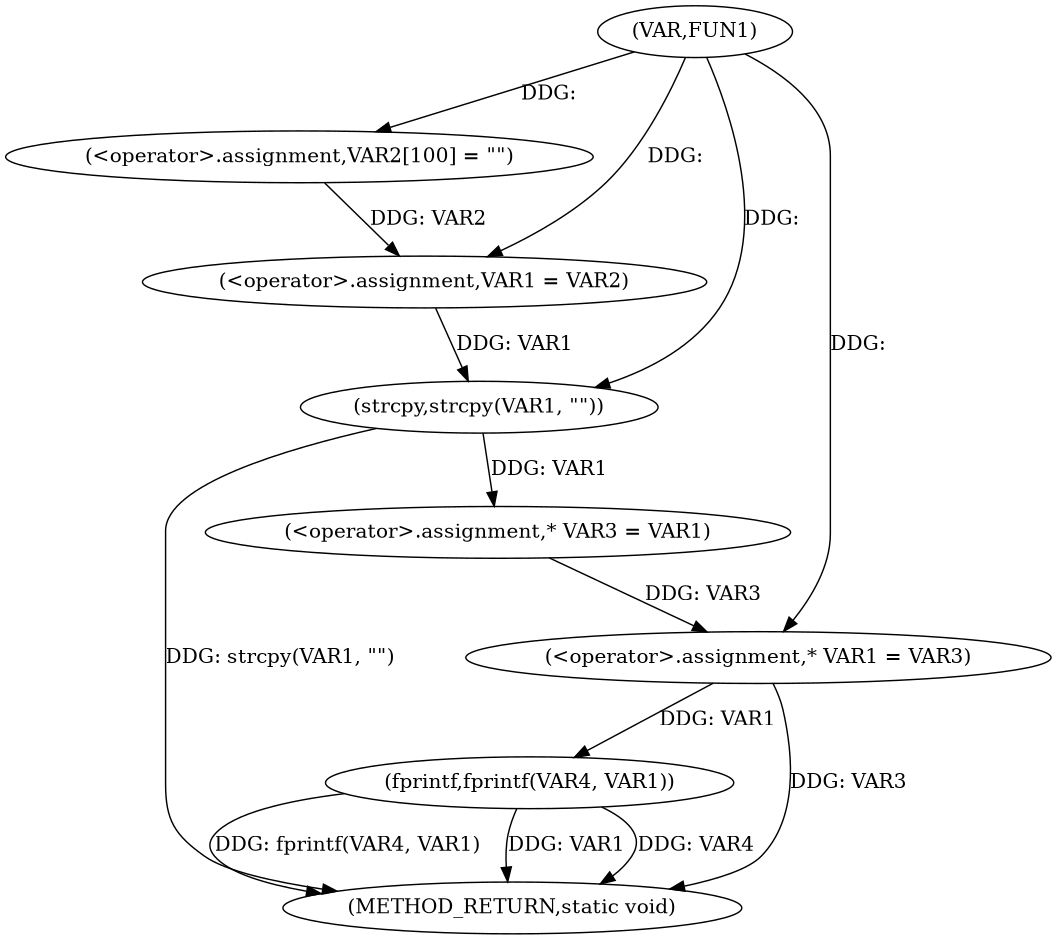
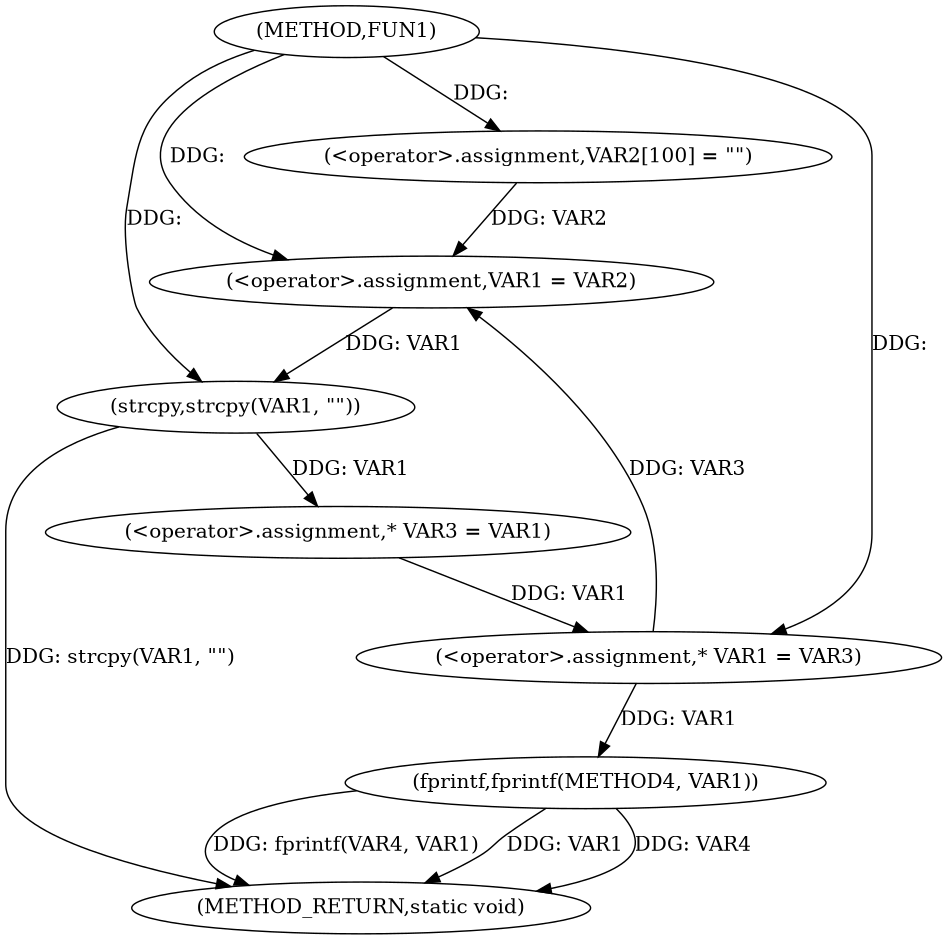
node "(VAR,FUN1)": label "(VAR,FUN1)" -> "(METHOD,FUN1)"
edge "(<operator>.assignment,* VAR3 = VAR1)" -> "(<operator>.assignment,* VAR1 = VAR3)": label "DDG: VAR3" -> "DDG: VAR1"
node "(fprintf,fprintf(VAR4, VAR1))": label "(fprintf,fprintf(VAR4, VAR1))" -> "(fprintf,fprintf(METHOD4, VAR1))"
edge "(<operator>.assignment,* VAR1 = VAR3)" -> "(METHOD_RETURN,static void)": now "(<operator>.assignment,* VAR1 = VAR3)" -> "(<operator>.assignment,VAR1 = VAR2)"
